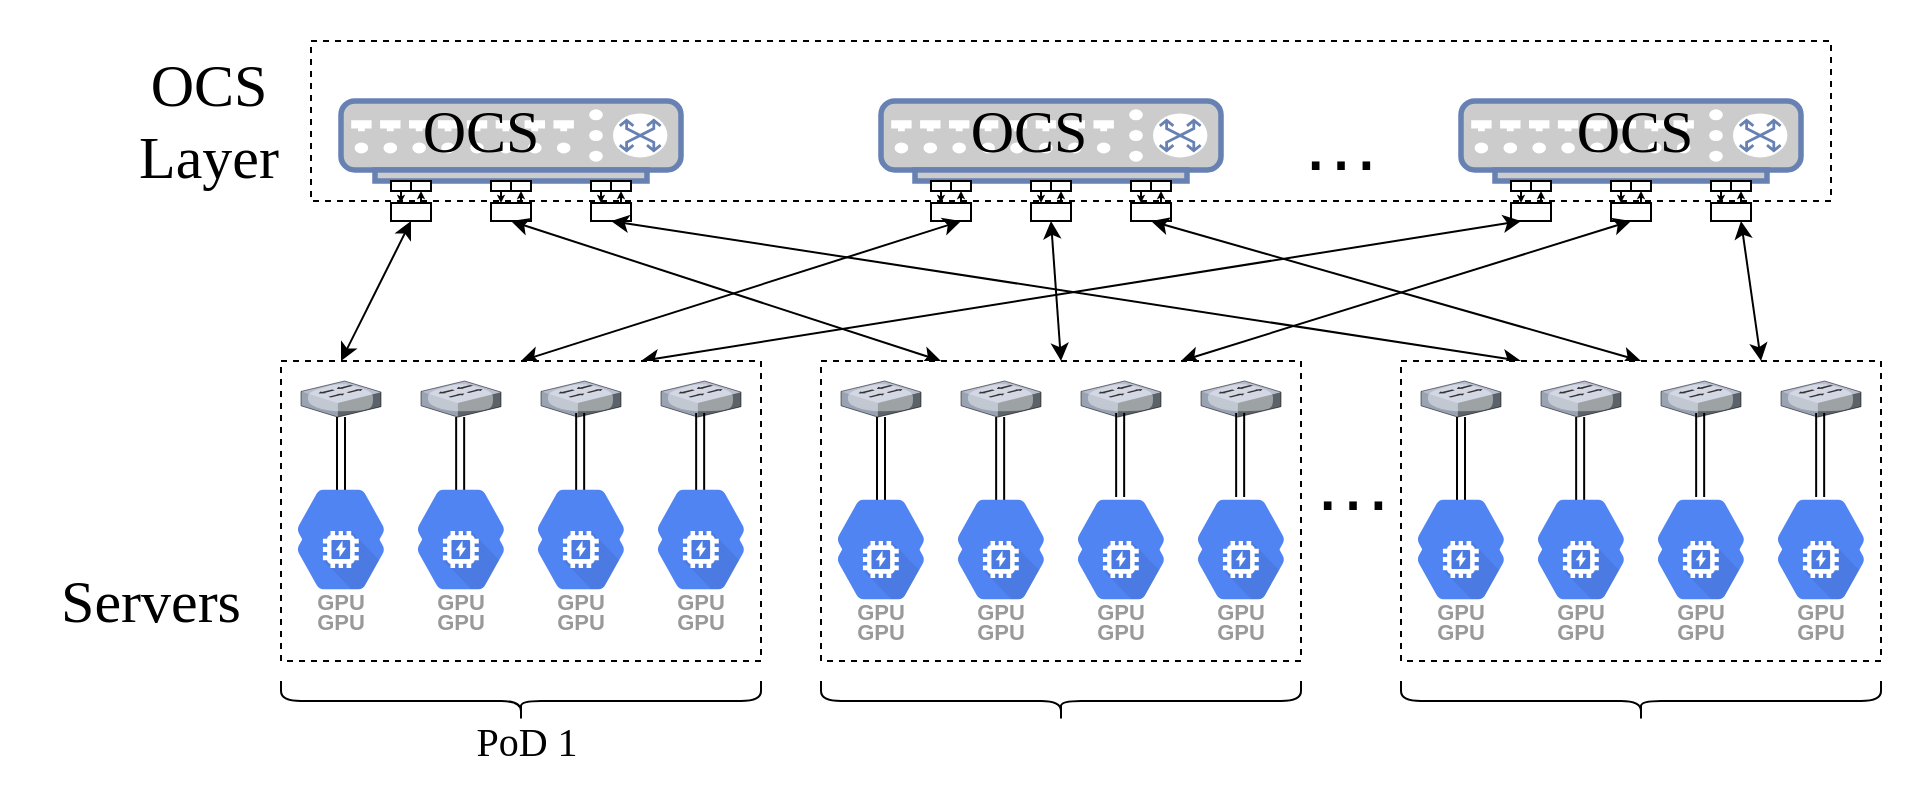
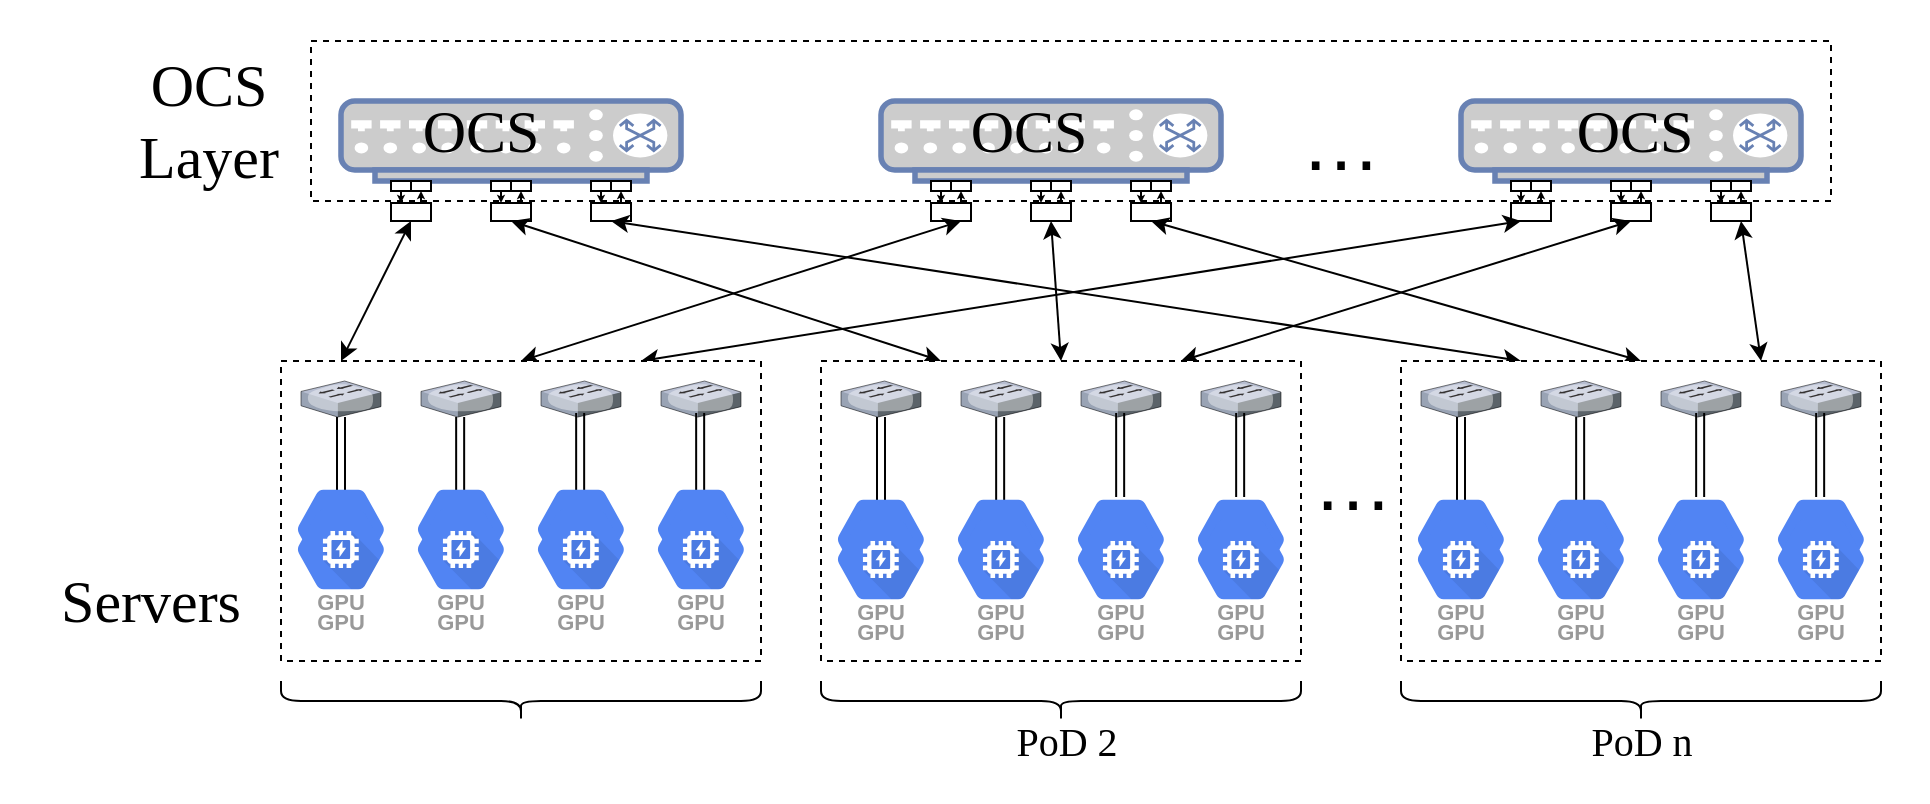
node "PoD 1": removed
node "PoD 2": added
node "PoD n": added
